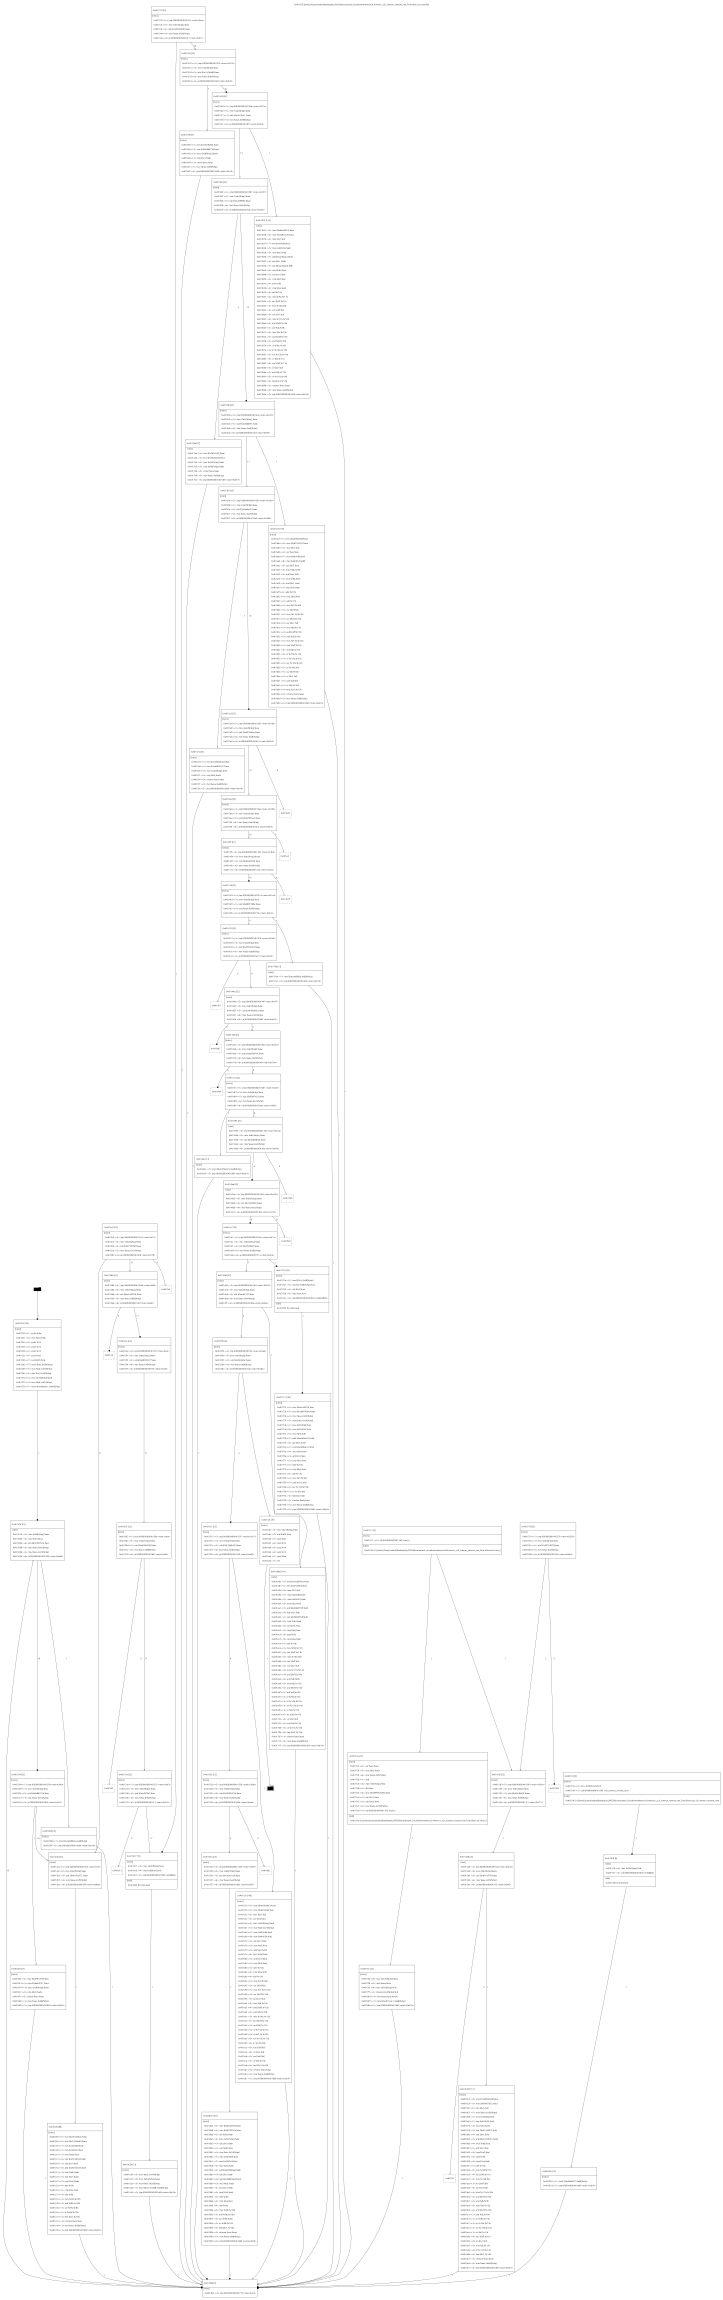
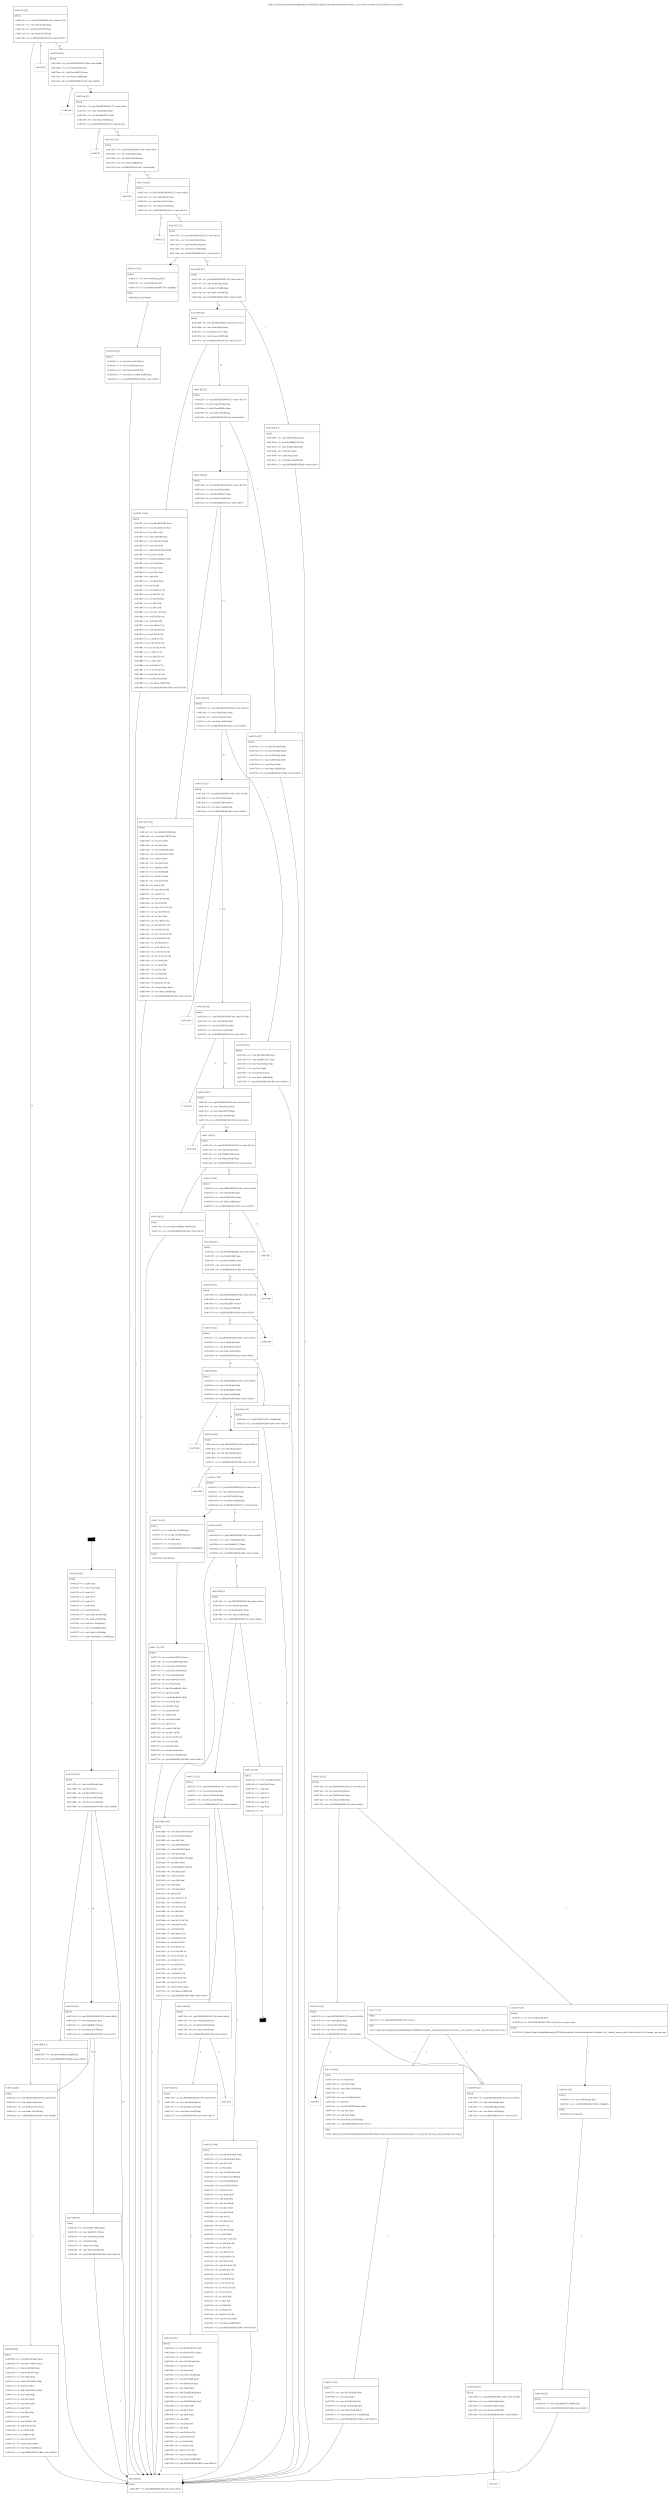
node "0x4015ff": added
node "0x40155d [25]": added
edge "0x40131e [25]" -> "0x401617 [13]": now "0x40131e [25]" -> "0x401337 [25]"
node "0x401b55 [151]": removed
